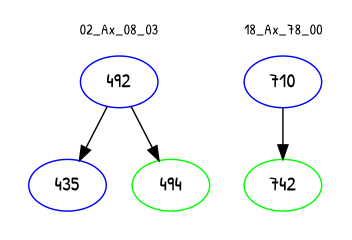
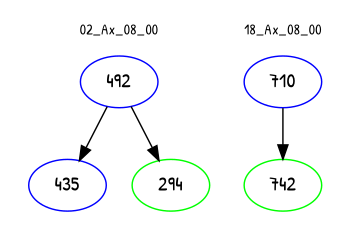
cluster "02_Ax_08_03": label "02_Ax_08_03" -> "02_Ax_08_00"
cluster "18_Ax_78_00": label "18_Ax_78_00" -> "18_Ax_08_00"
node "494": label "494" -> "294"
